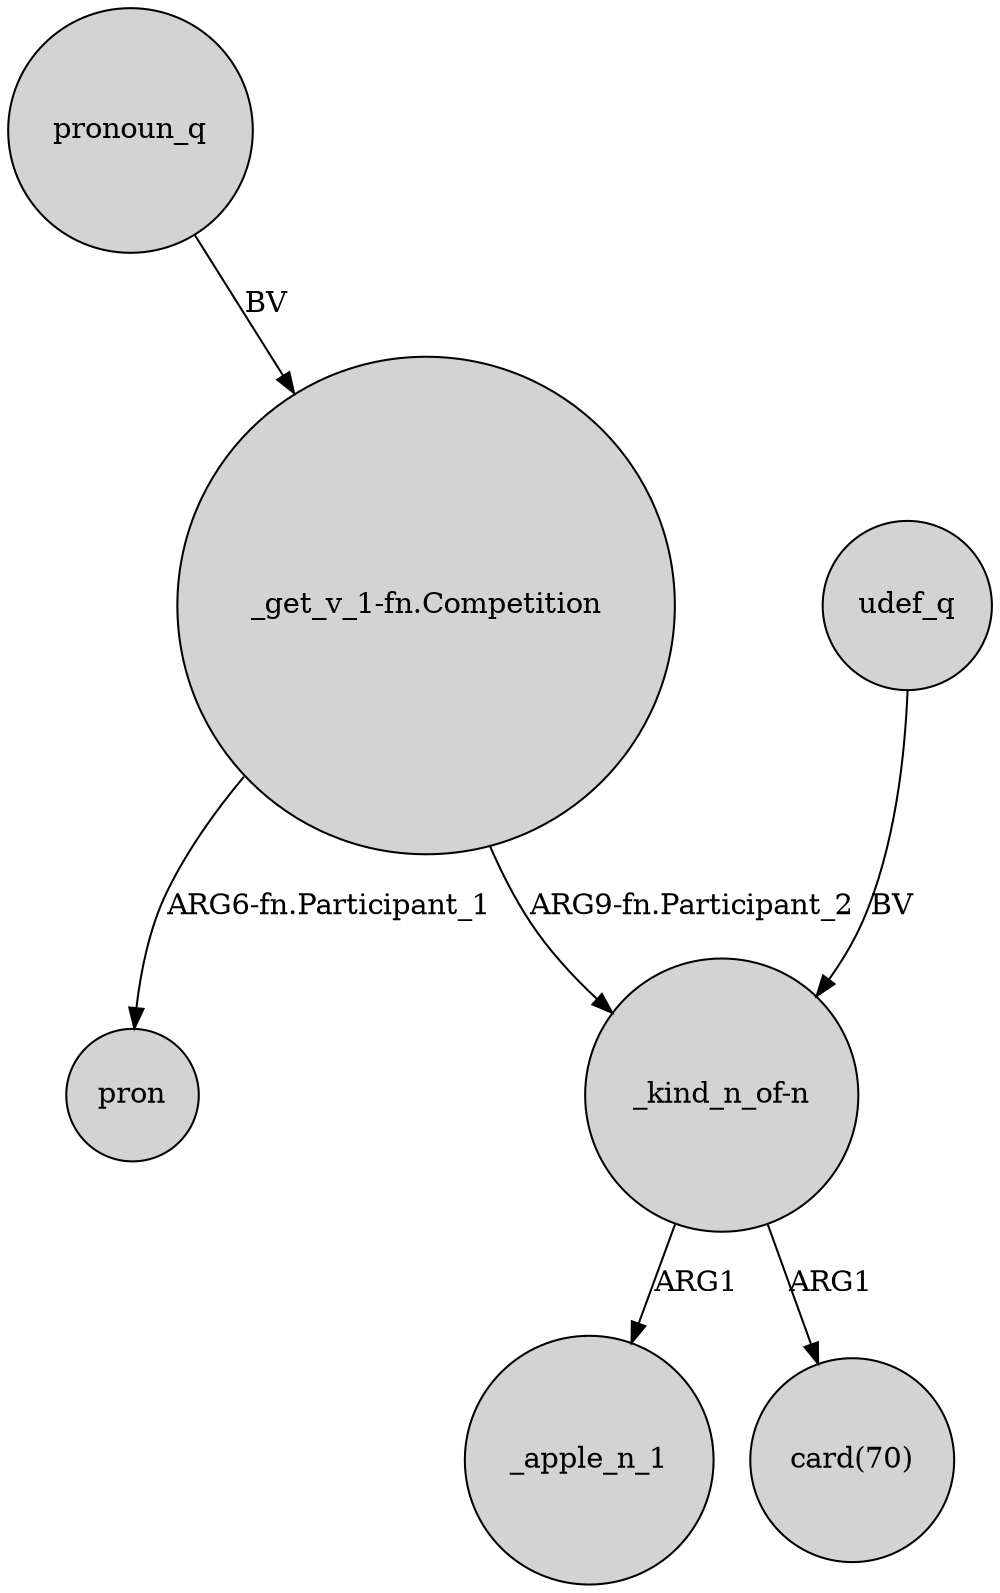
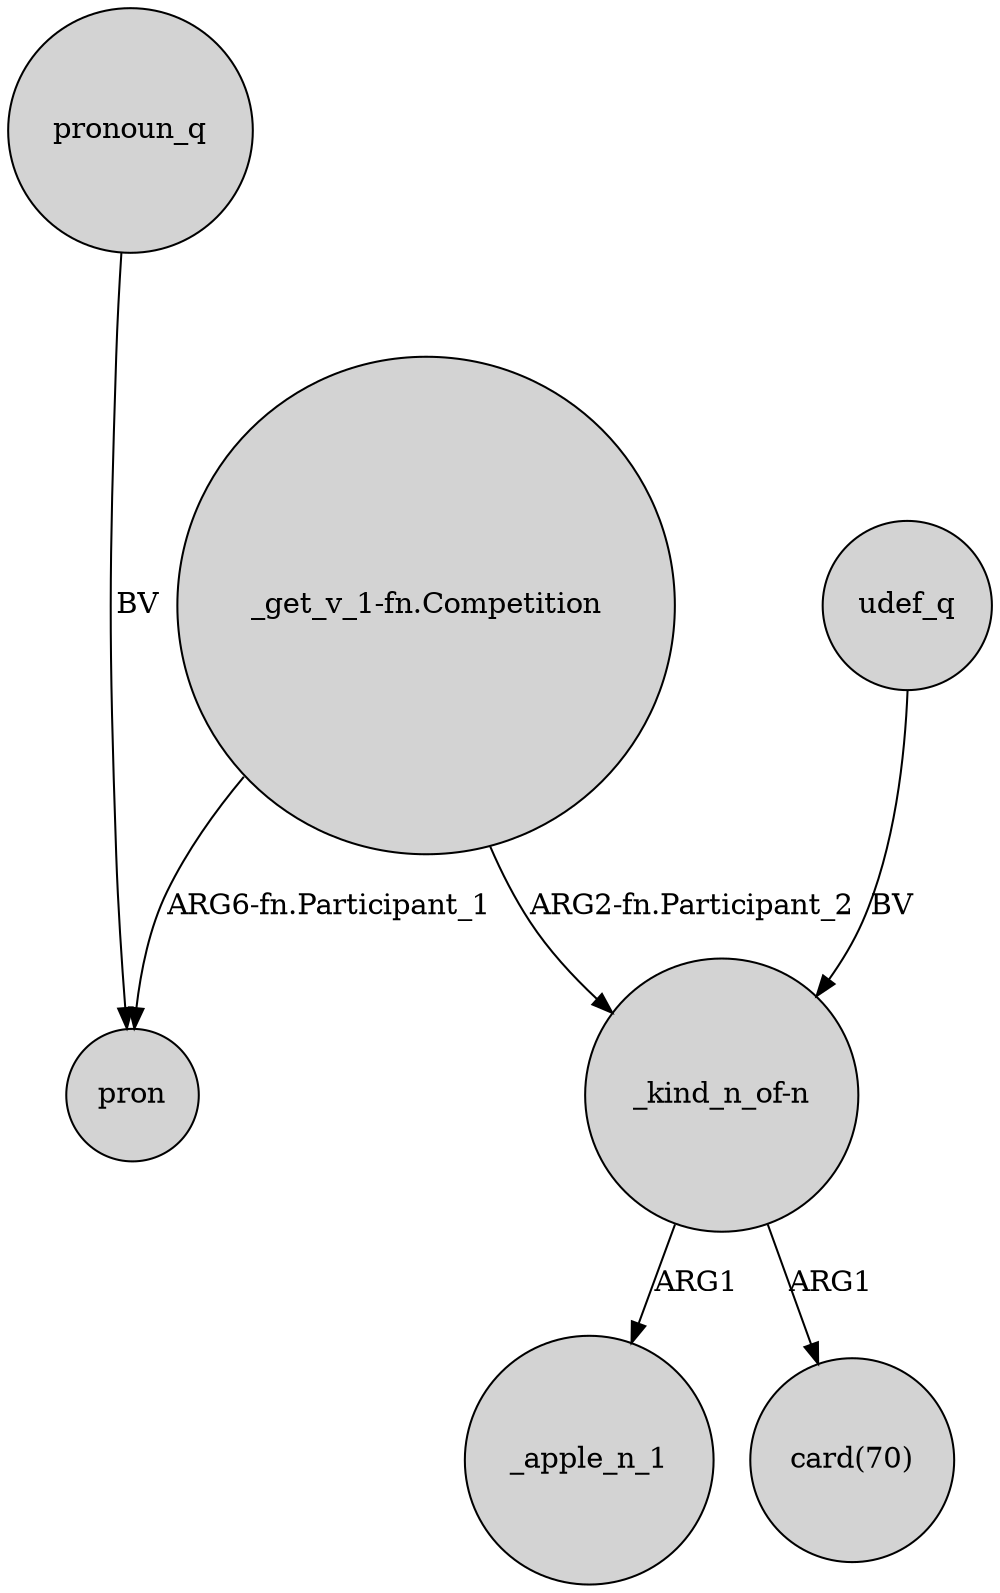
edge "pronoun_q" -> "_get_v_1-fn.Competition": now "pronoun_q" -> "pron"
edge "_get_v_1-fn.Competition" -> "_kind_n_of-n": label "ARG9-fn.Participant_2" -> "ARG2-fn.Participant_2"
